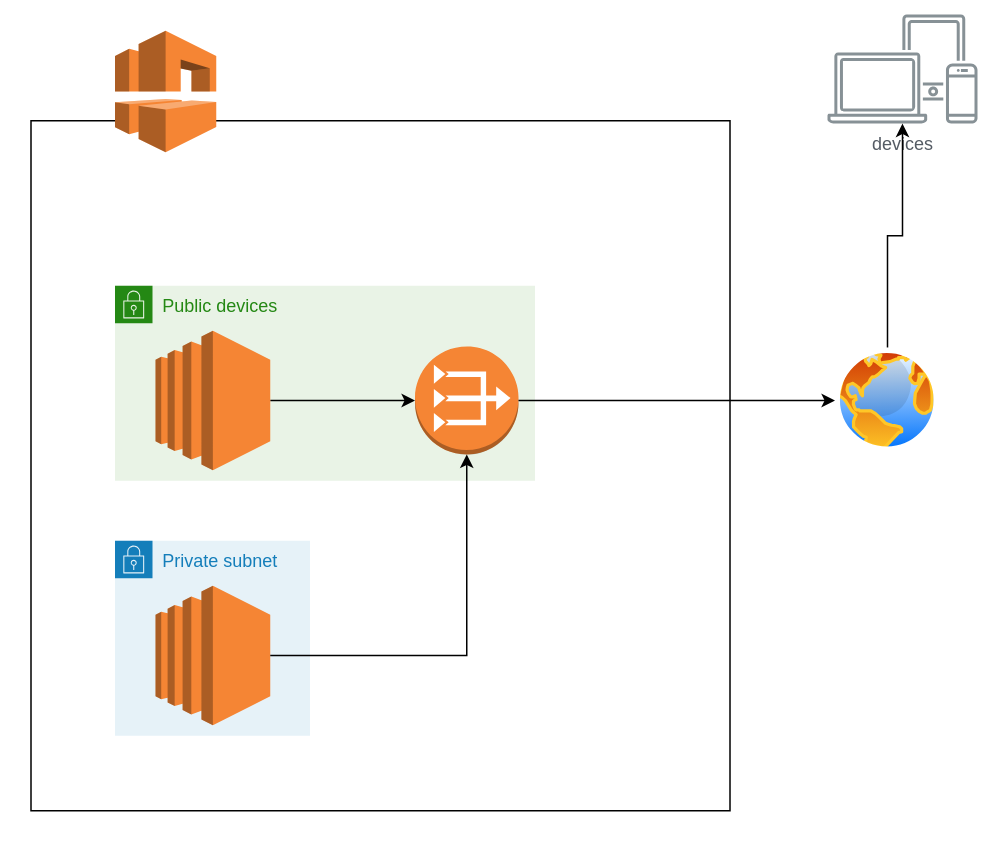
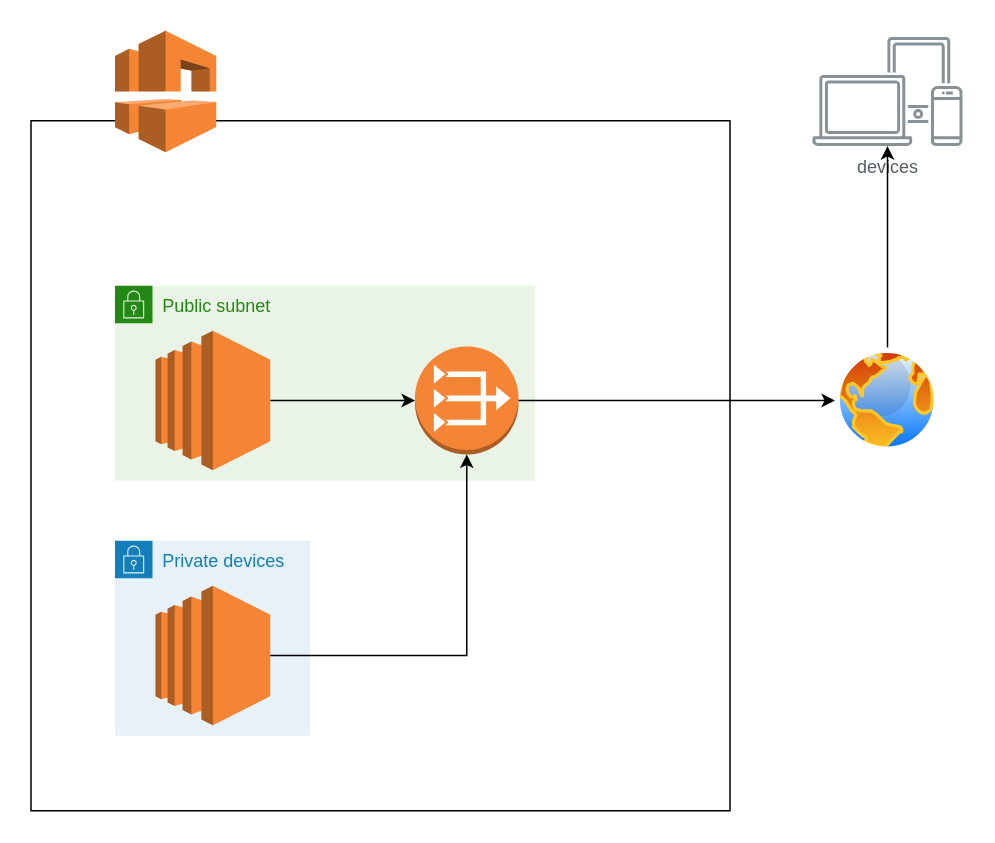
node "devices": moved (902, 69) -> (887, 92)
node "Public devices": label "Public devices" -> "Public subnet"
node "Private subnet": label "Private subnet" -> "Private devices"
